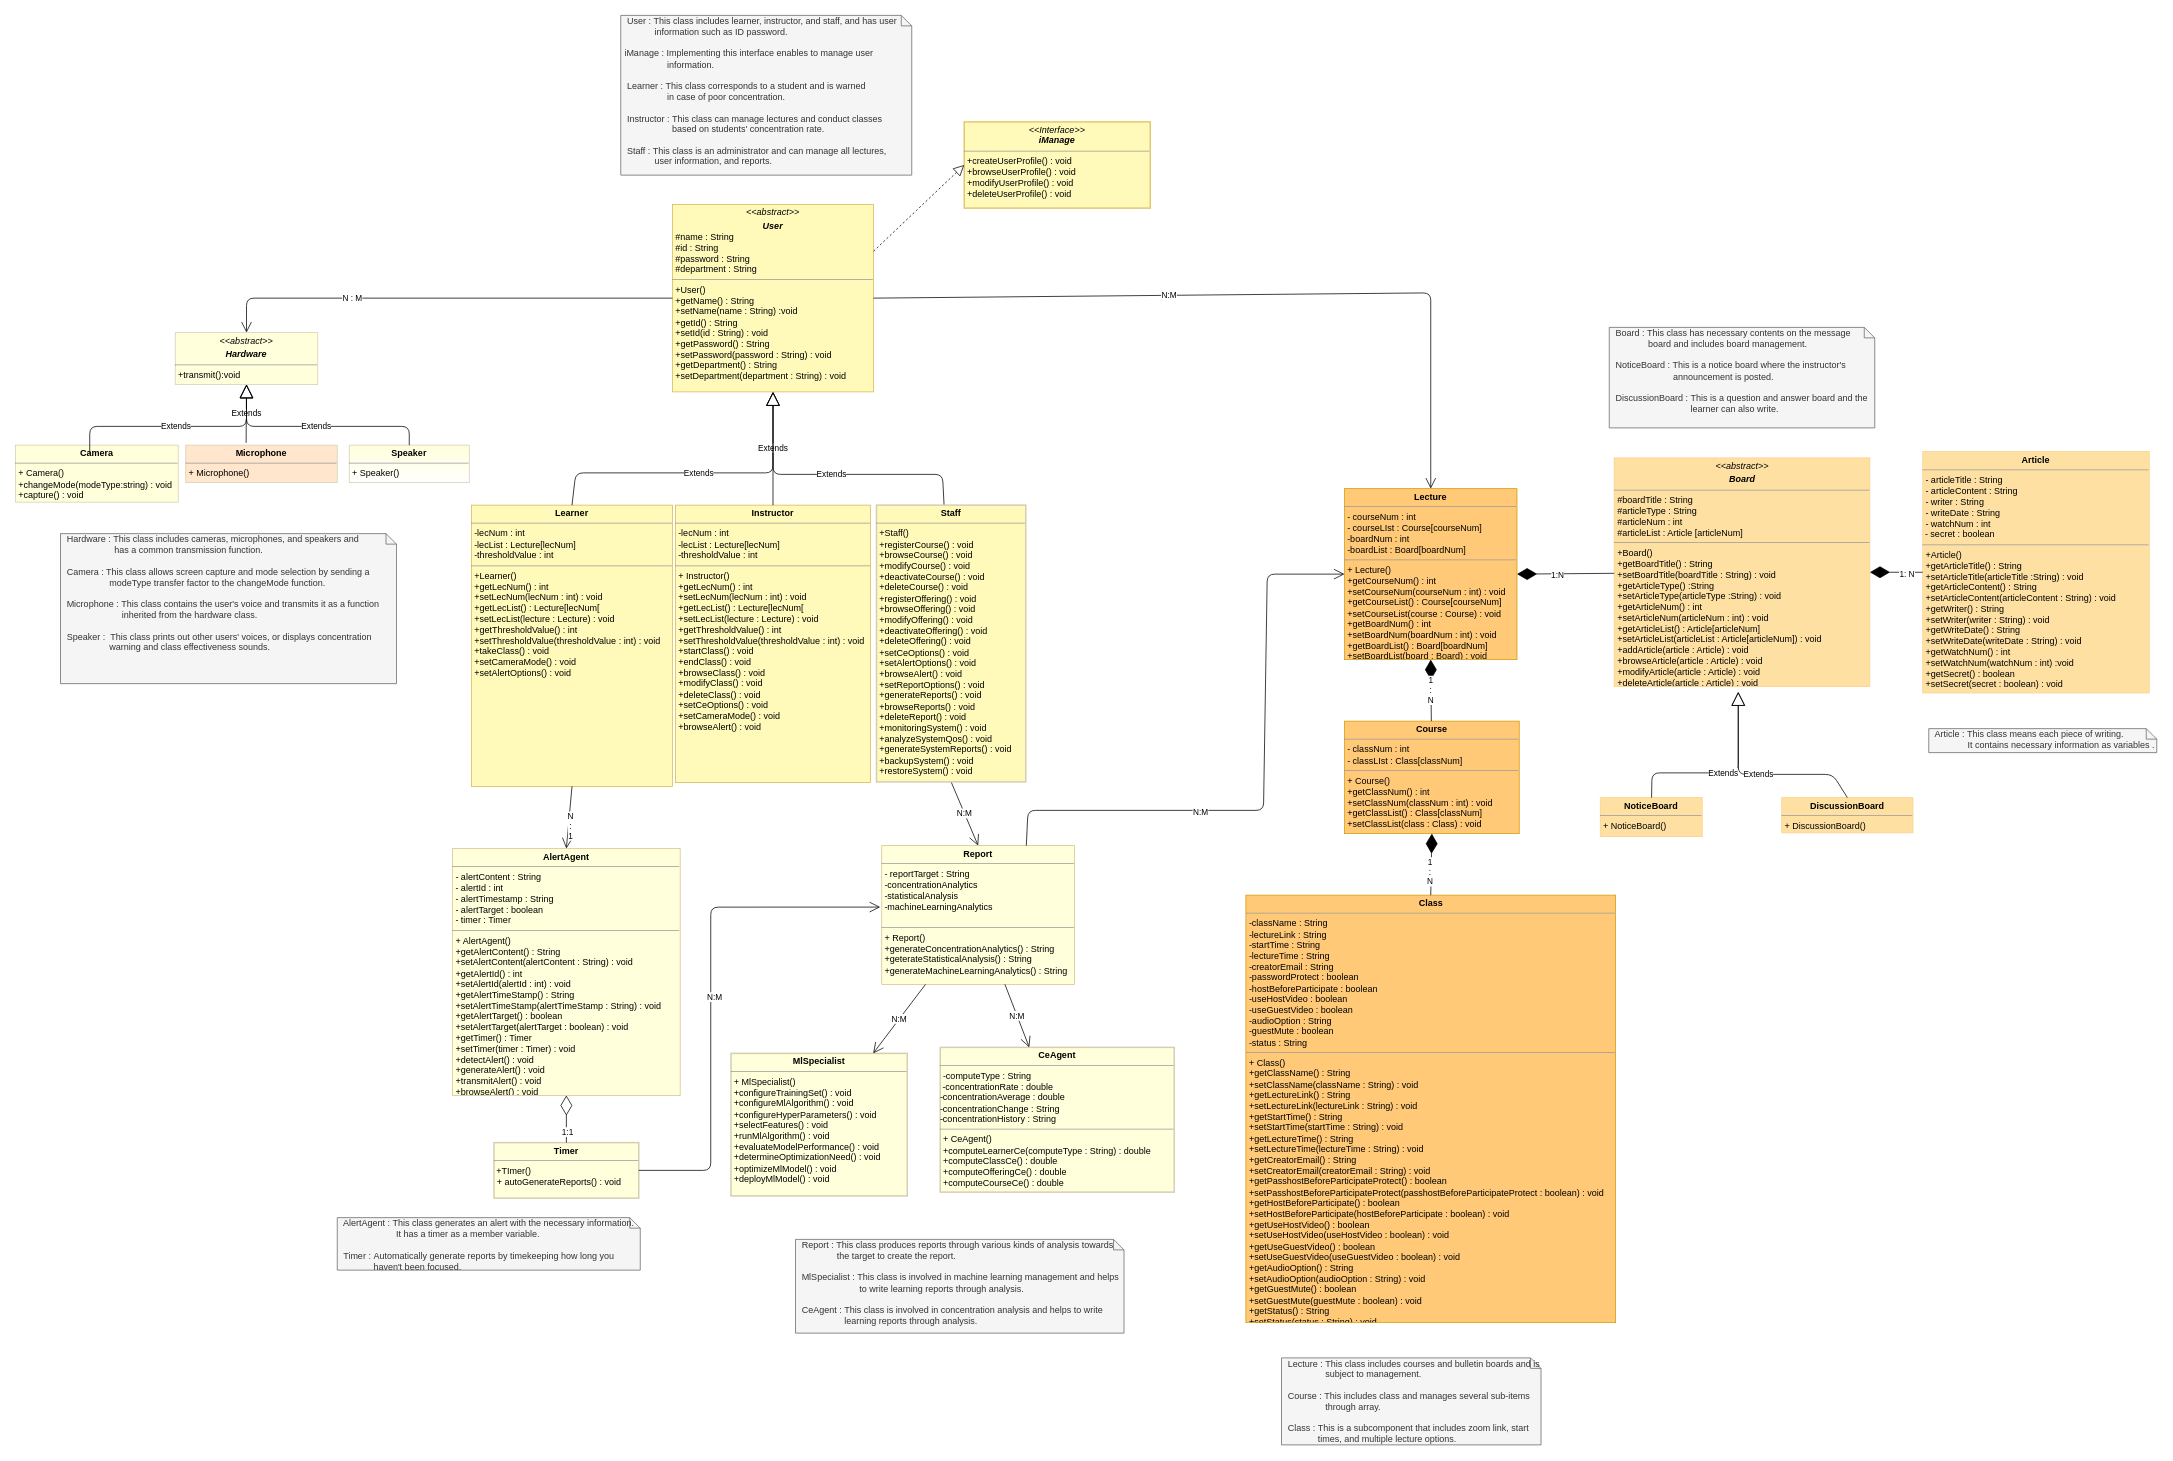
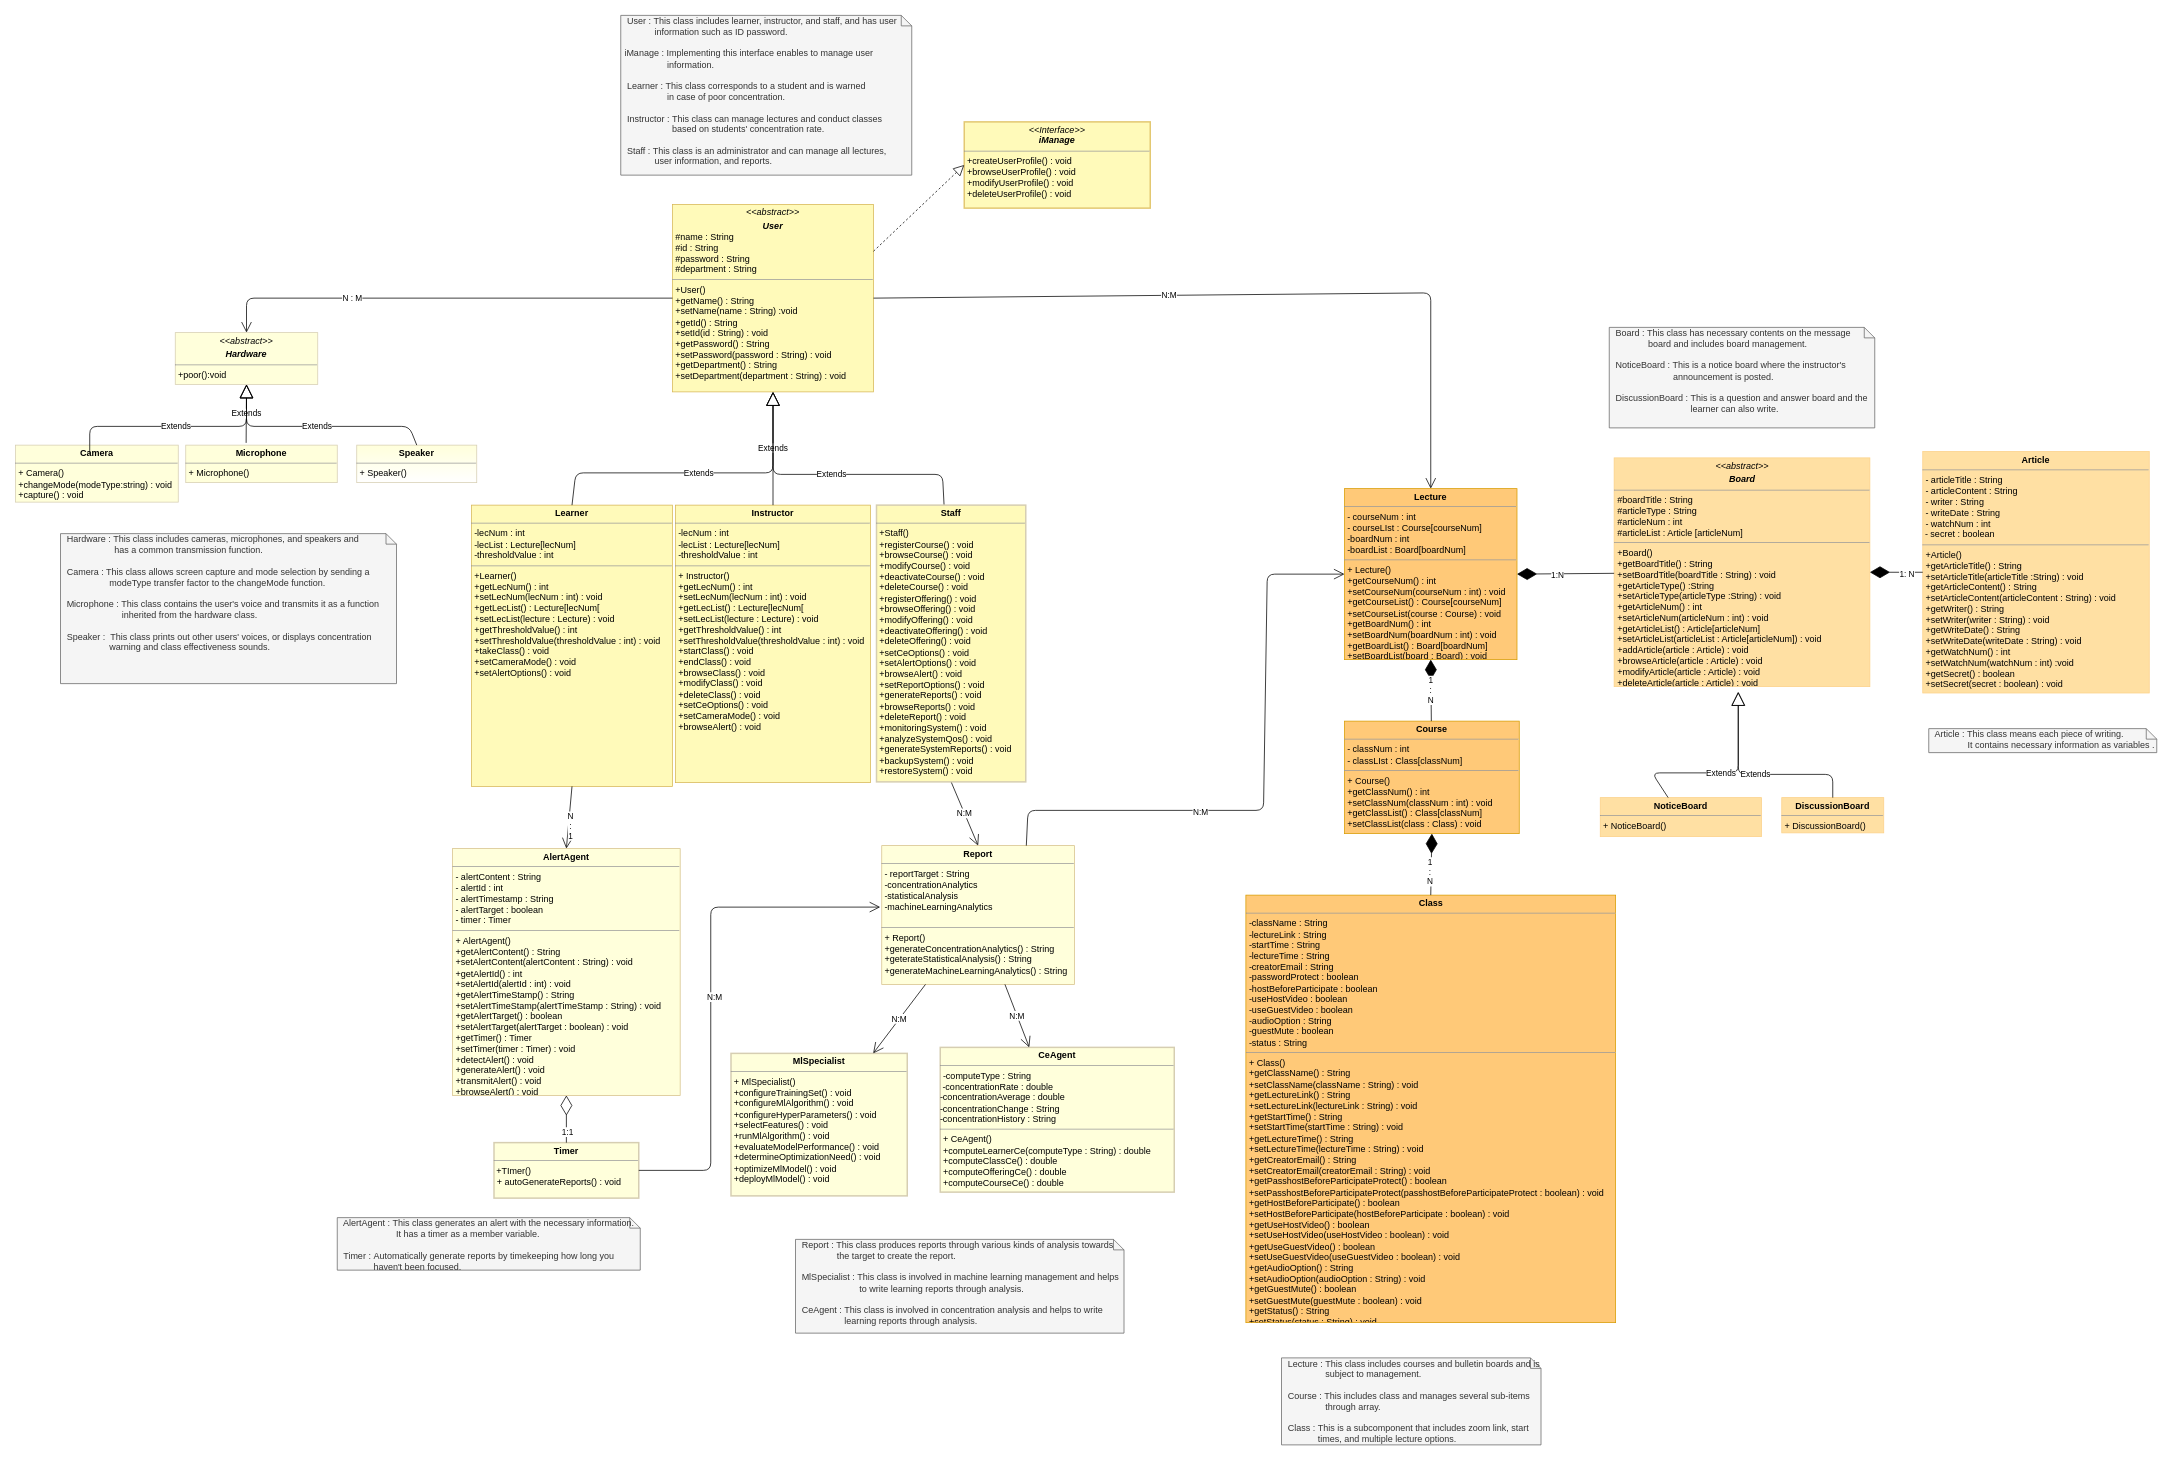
node "<<abstract>> Hardware +transmit():void": label "<<abstract>> Hardware +transmit():void" -> "<<abstract>> Hardware +poor():void"
node "Microphone + Microphone()": fillcolor #ffe6cc -> #ffffdb
node "Speaker + Speaker()": moved (409, 464) -> (417, 464)
node "DiscussionBoard + DiscussionBoard()": size 131x35 -> 102x35
node "NoticeBoard + NoticeBoard()": size 102x39 -> 161x39
